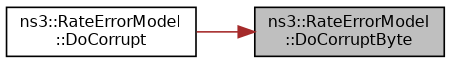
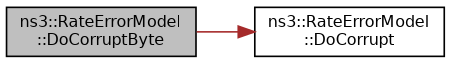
edge "ns3::RateErrorModel ::DoCorrupt" -> "ns3::RateErrorModel ::DoCorruptByte": reversed
